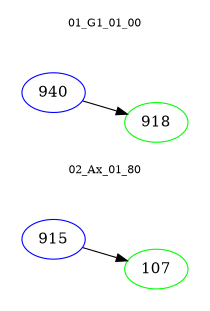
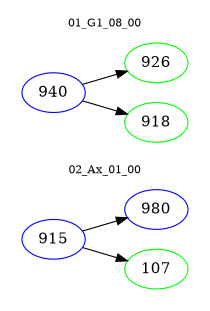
cluster "01_G1_01_00": label "01_G1_01_00" -> "01_G1_08_00"
node "926": added
cluster "02_Ax_01_80": label "02_Ax_01_80" -> "02_Ax_01_00"
node "980": added
